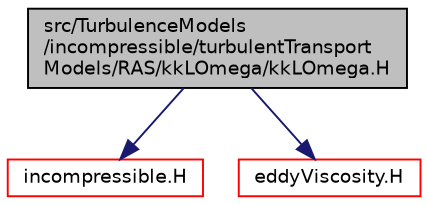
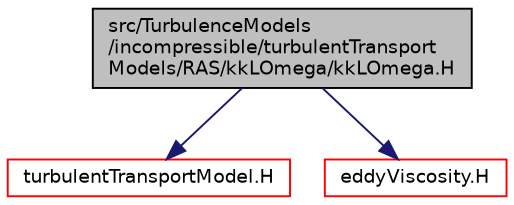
node "incompressible.H": label "incompressible.H" -> "turbulentTransportModel.H"
